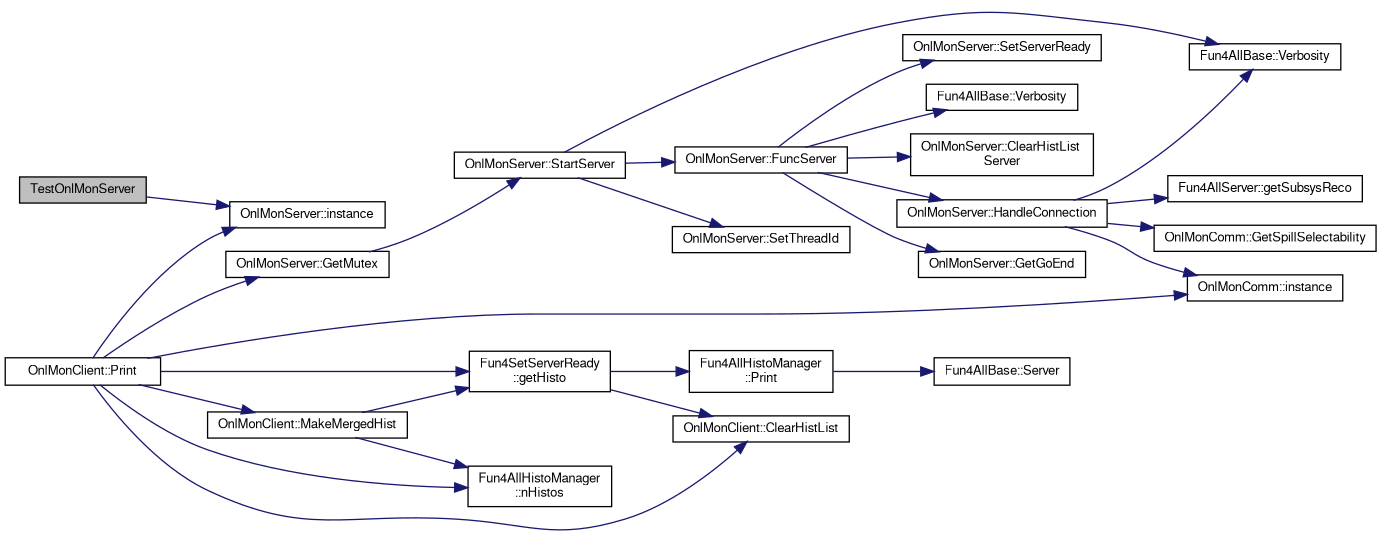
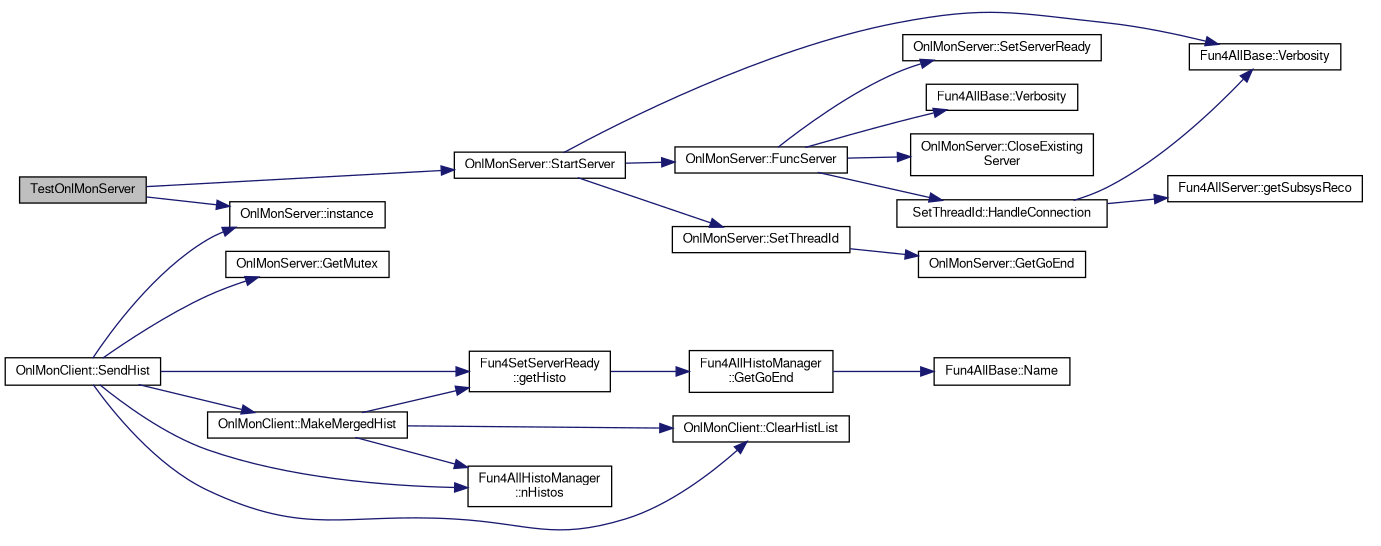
node "OnlMonServer::ClearHistList Server": label "OnlMonServer::ClearHistList Server" -> "OnlMonServer::CloseExisting Server"
node "OnlMonServer::HandleConnection": label "OnlMonServer::HandleConnection" -> "SetThreadId::HandleConnection"
edge "OnlMonServer::FuncServer" -> "OnlMonServer::GetGoEnd": now "OnlMonServer::SetThreadId" -> "OnlMonServer::GetGoEnd"
edge "OnlMonServer::GetMutex" -> "OnlMonServer::StartServer": now "TestOnlMonServer" -> "OnlMonServer::StartServer"
node "OnlMonComm::GetSpillSelectability": removed
node "OnlMonComm::instance": removed
node "OnlMonClient::Print": label "OnlMonClient::Print" -> "OnlMonClient::SendHist"
node "Fun4AllHistoManager ::Print": label "Fun4AllHistoManager ::Print" -> "Fun4AllHistoManager ::GetGoEnd"
node "Fun4AllBase::Server": label "Fun4AllBase::Server" -> "Fun4AllBase::Name"
edge "Fun4SetServerReady ::getHisto" -> "OnlMonClient::ClearHistList": now "OnlMonClient::MakeMergedHist" -> "OnlMonClient::ClearHistList"
